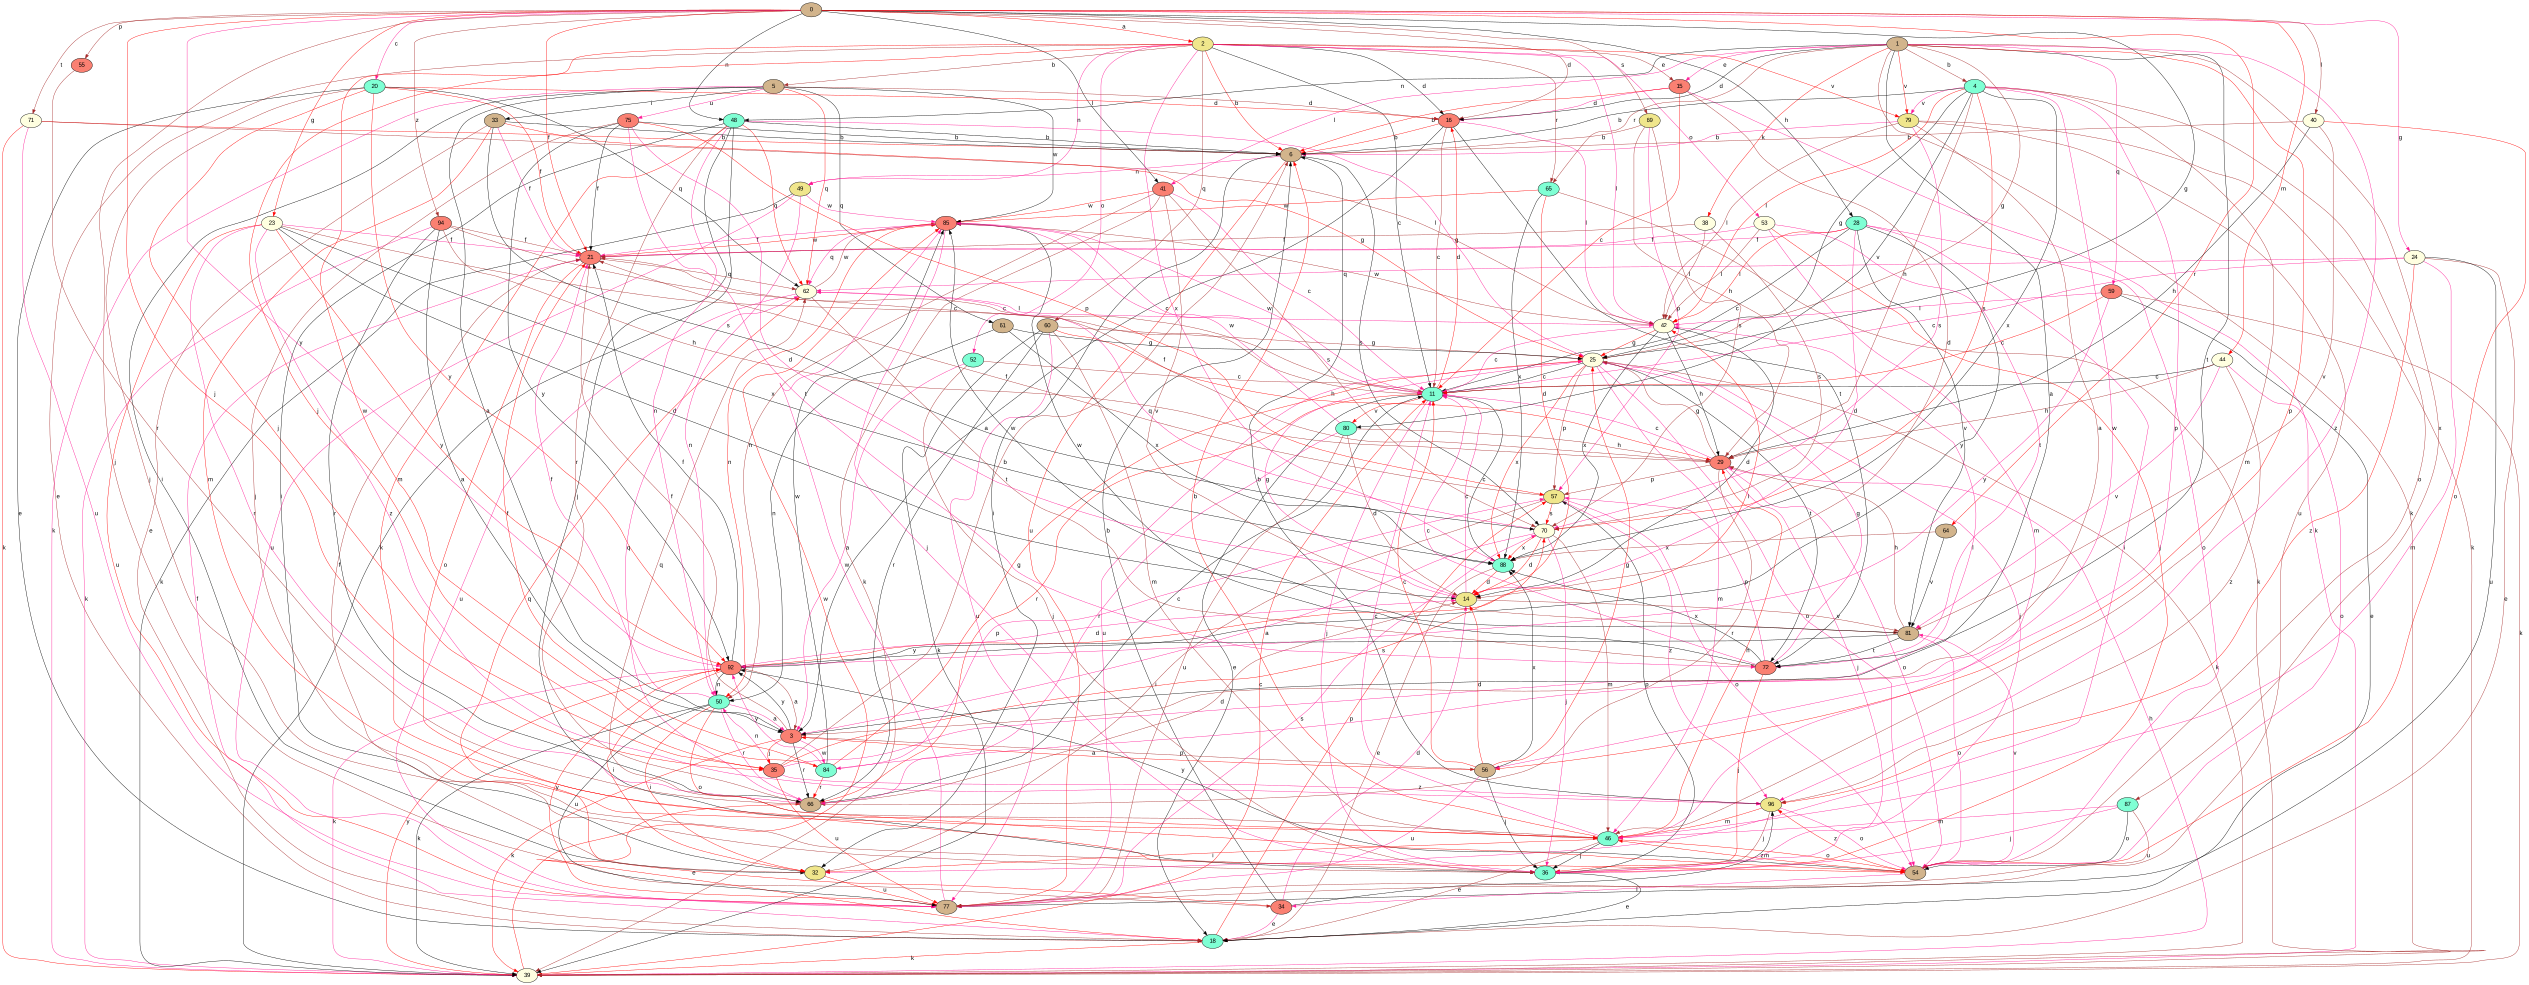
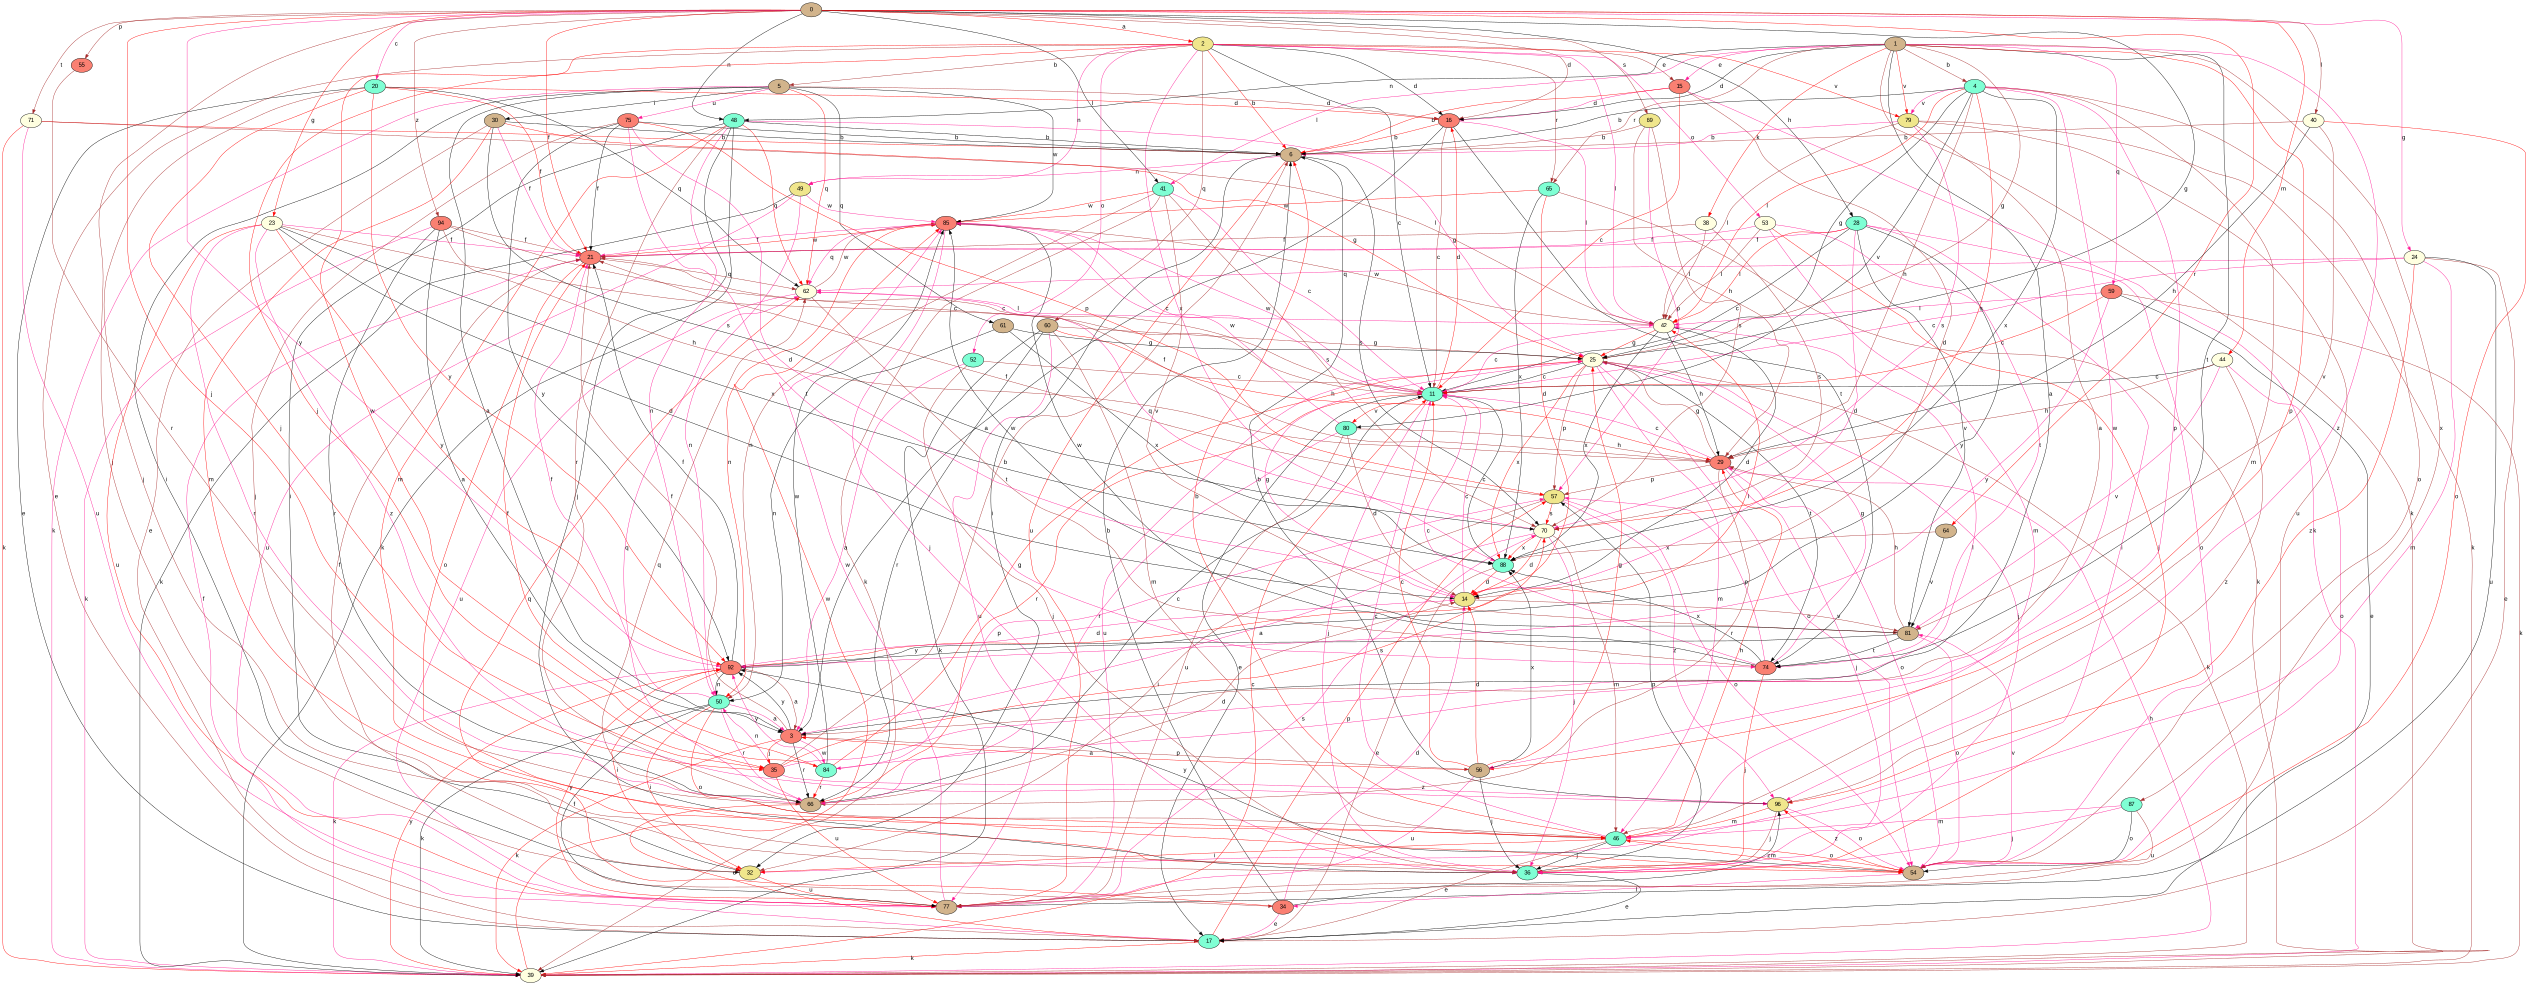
node "33": label "33" -> "30"
node "41": fillcolor salmon -> aquamarine
node "72": label "72" -> "74"
edge "50" -> "77": label "u" -> "f"
node "18": label "18" -> "17"
